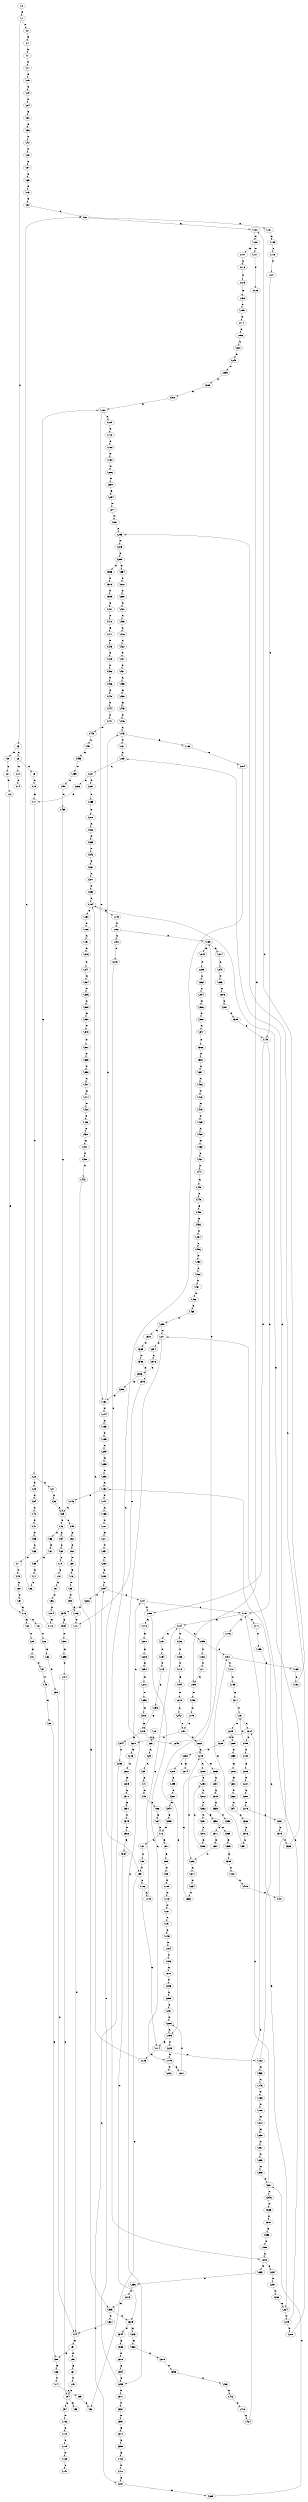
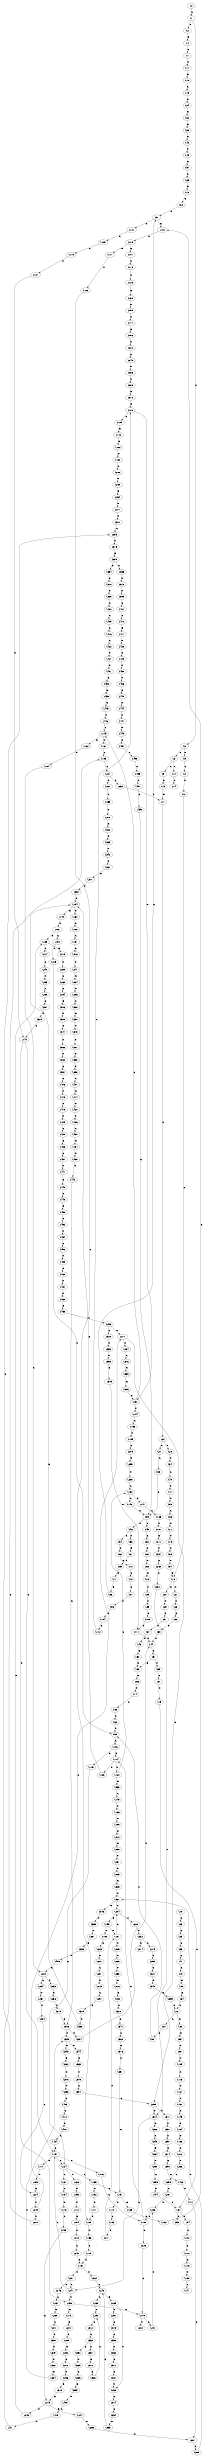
edge "S99" -> "S92": reversed
